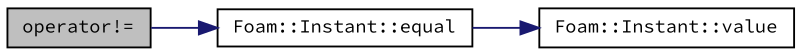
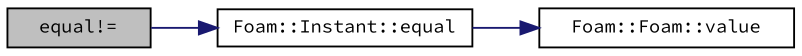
node "operator!=": label "operator!=" -> "equal!="
node "Foam::Instant::value": label "Foam::Instant::value" -> "Foam::Foam::value"
